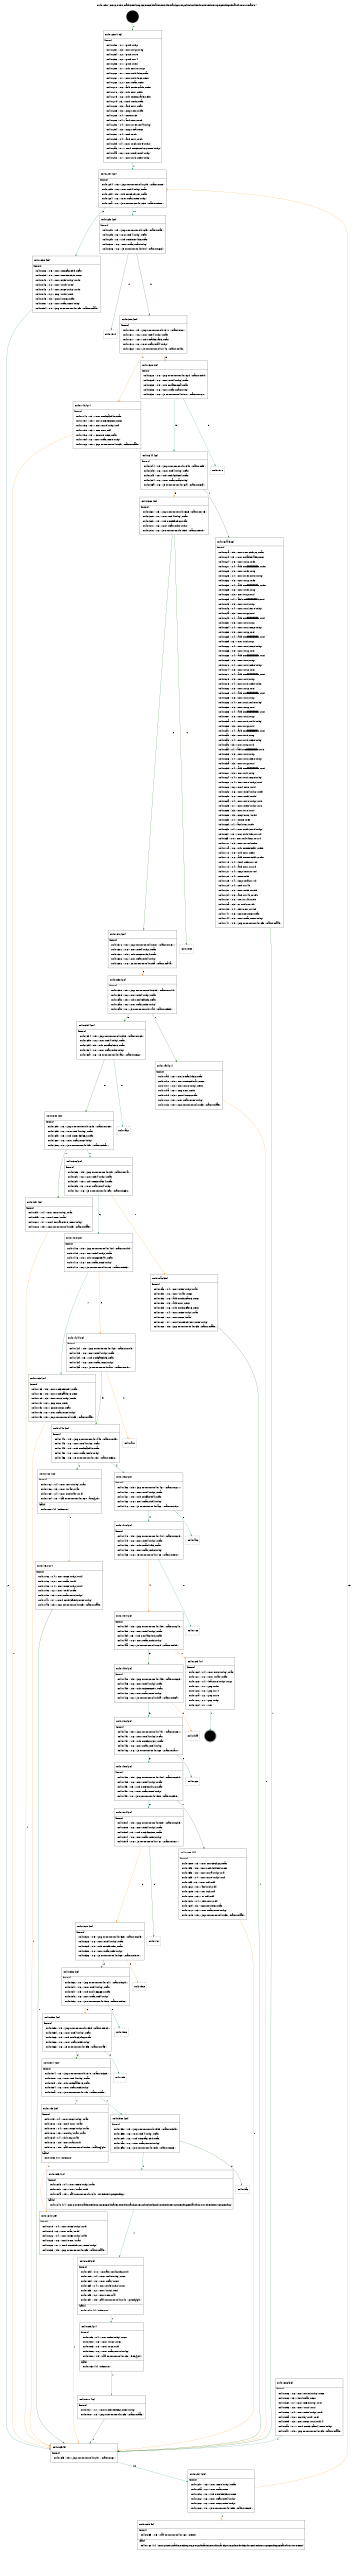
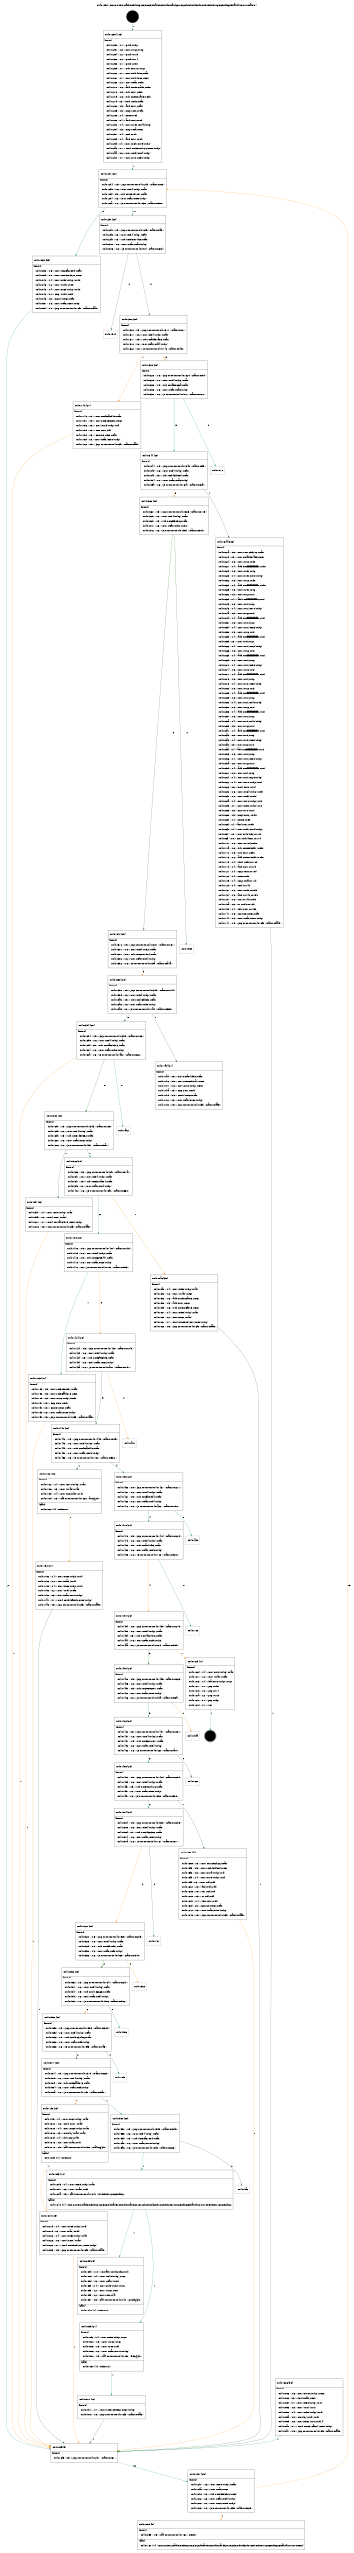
edge "0x4017ad [27]" -> "0x401cf5 [5]": now "0x4013b4 [28]" -> "0x401cf5 [5]"
edge "0x4018df [29]" -> "0x4018fc [21]": now "0x4018d3 [12]" -> "0x4018fc [21]"
